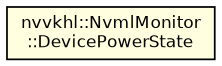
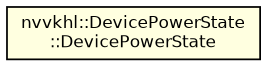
node "nvvkhl::NvmlMonitor ::DevicePowerState": label "nvvkhl::NvmlMonitor ::DevicePowerState" -> "nvvkhl::DevicePowerState ::DevicePowerState"
